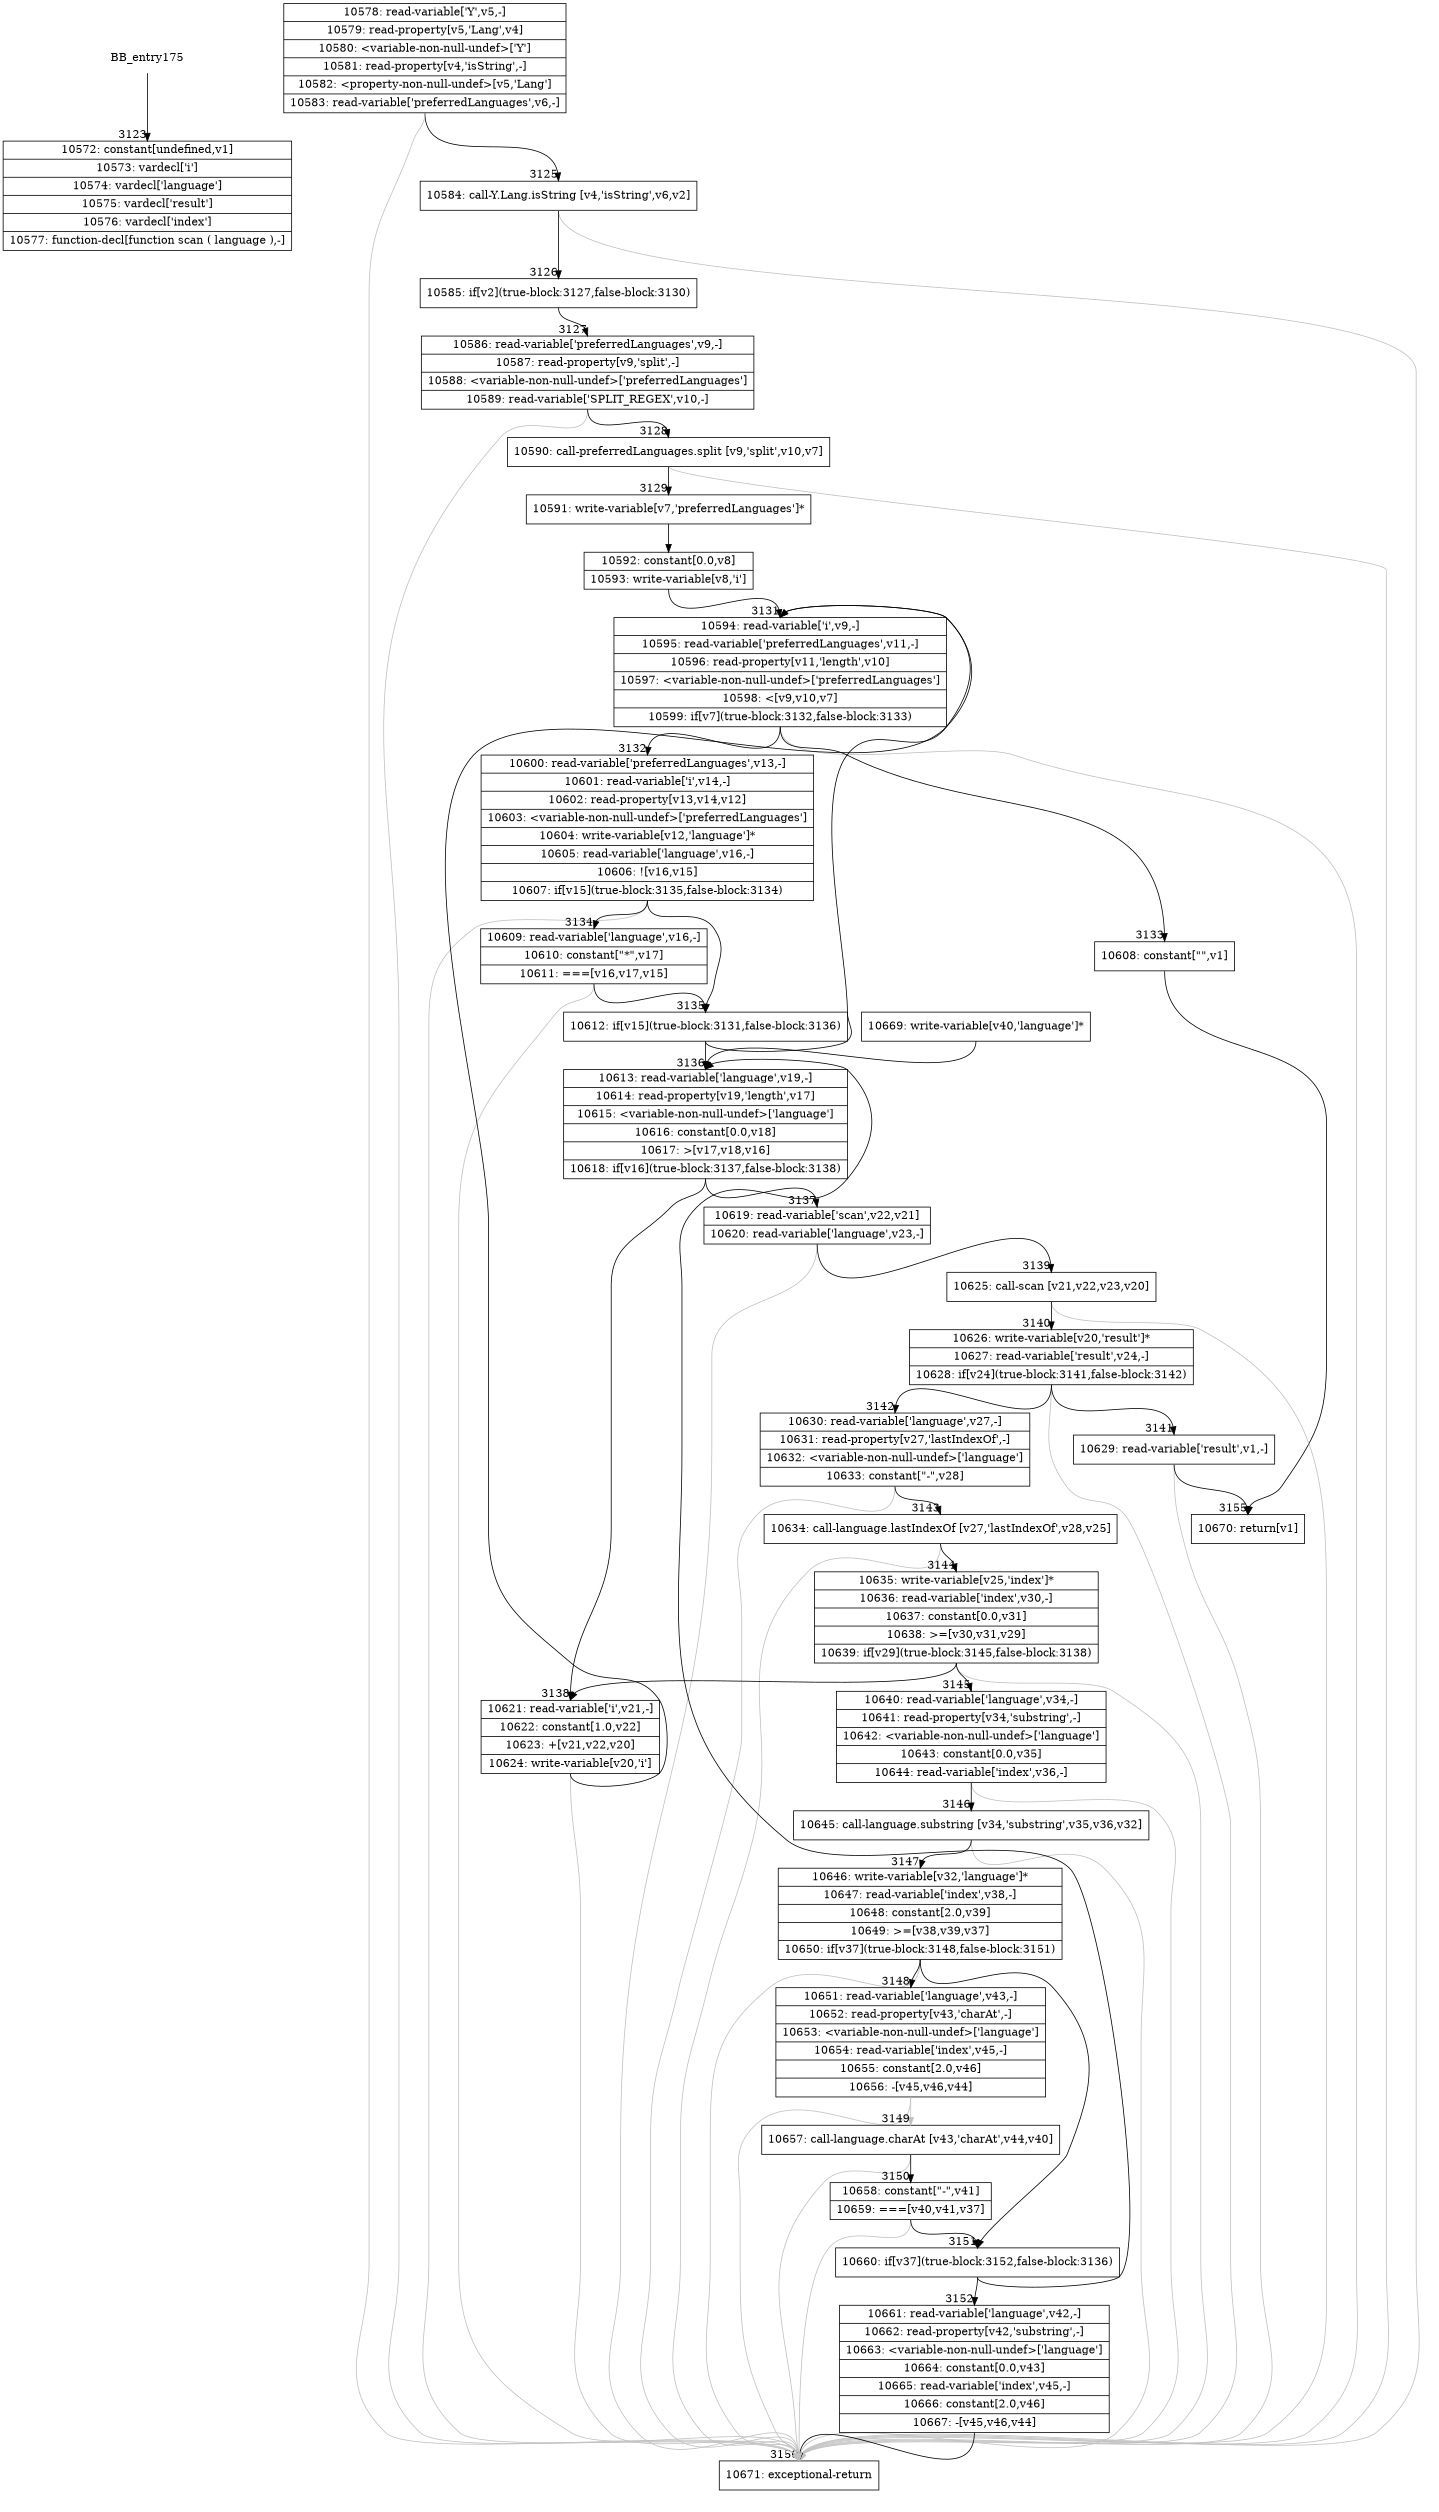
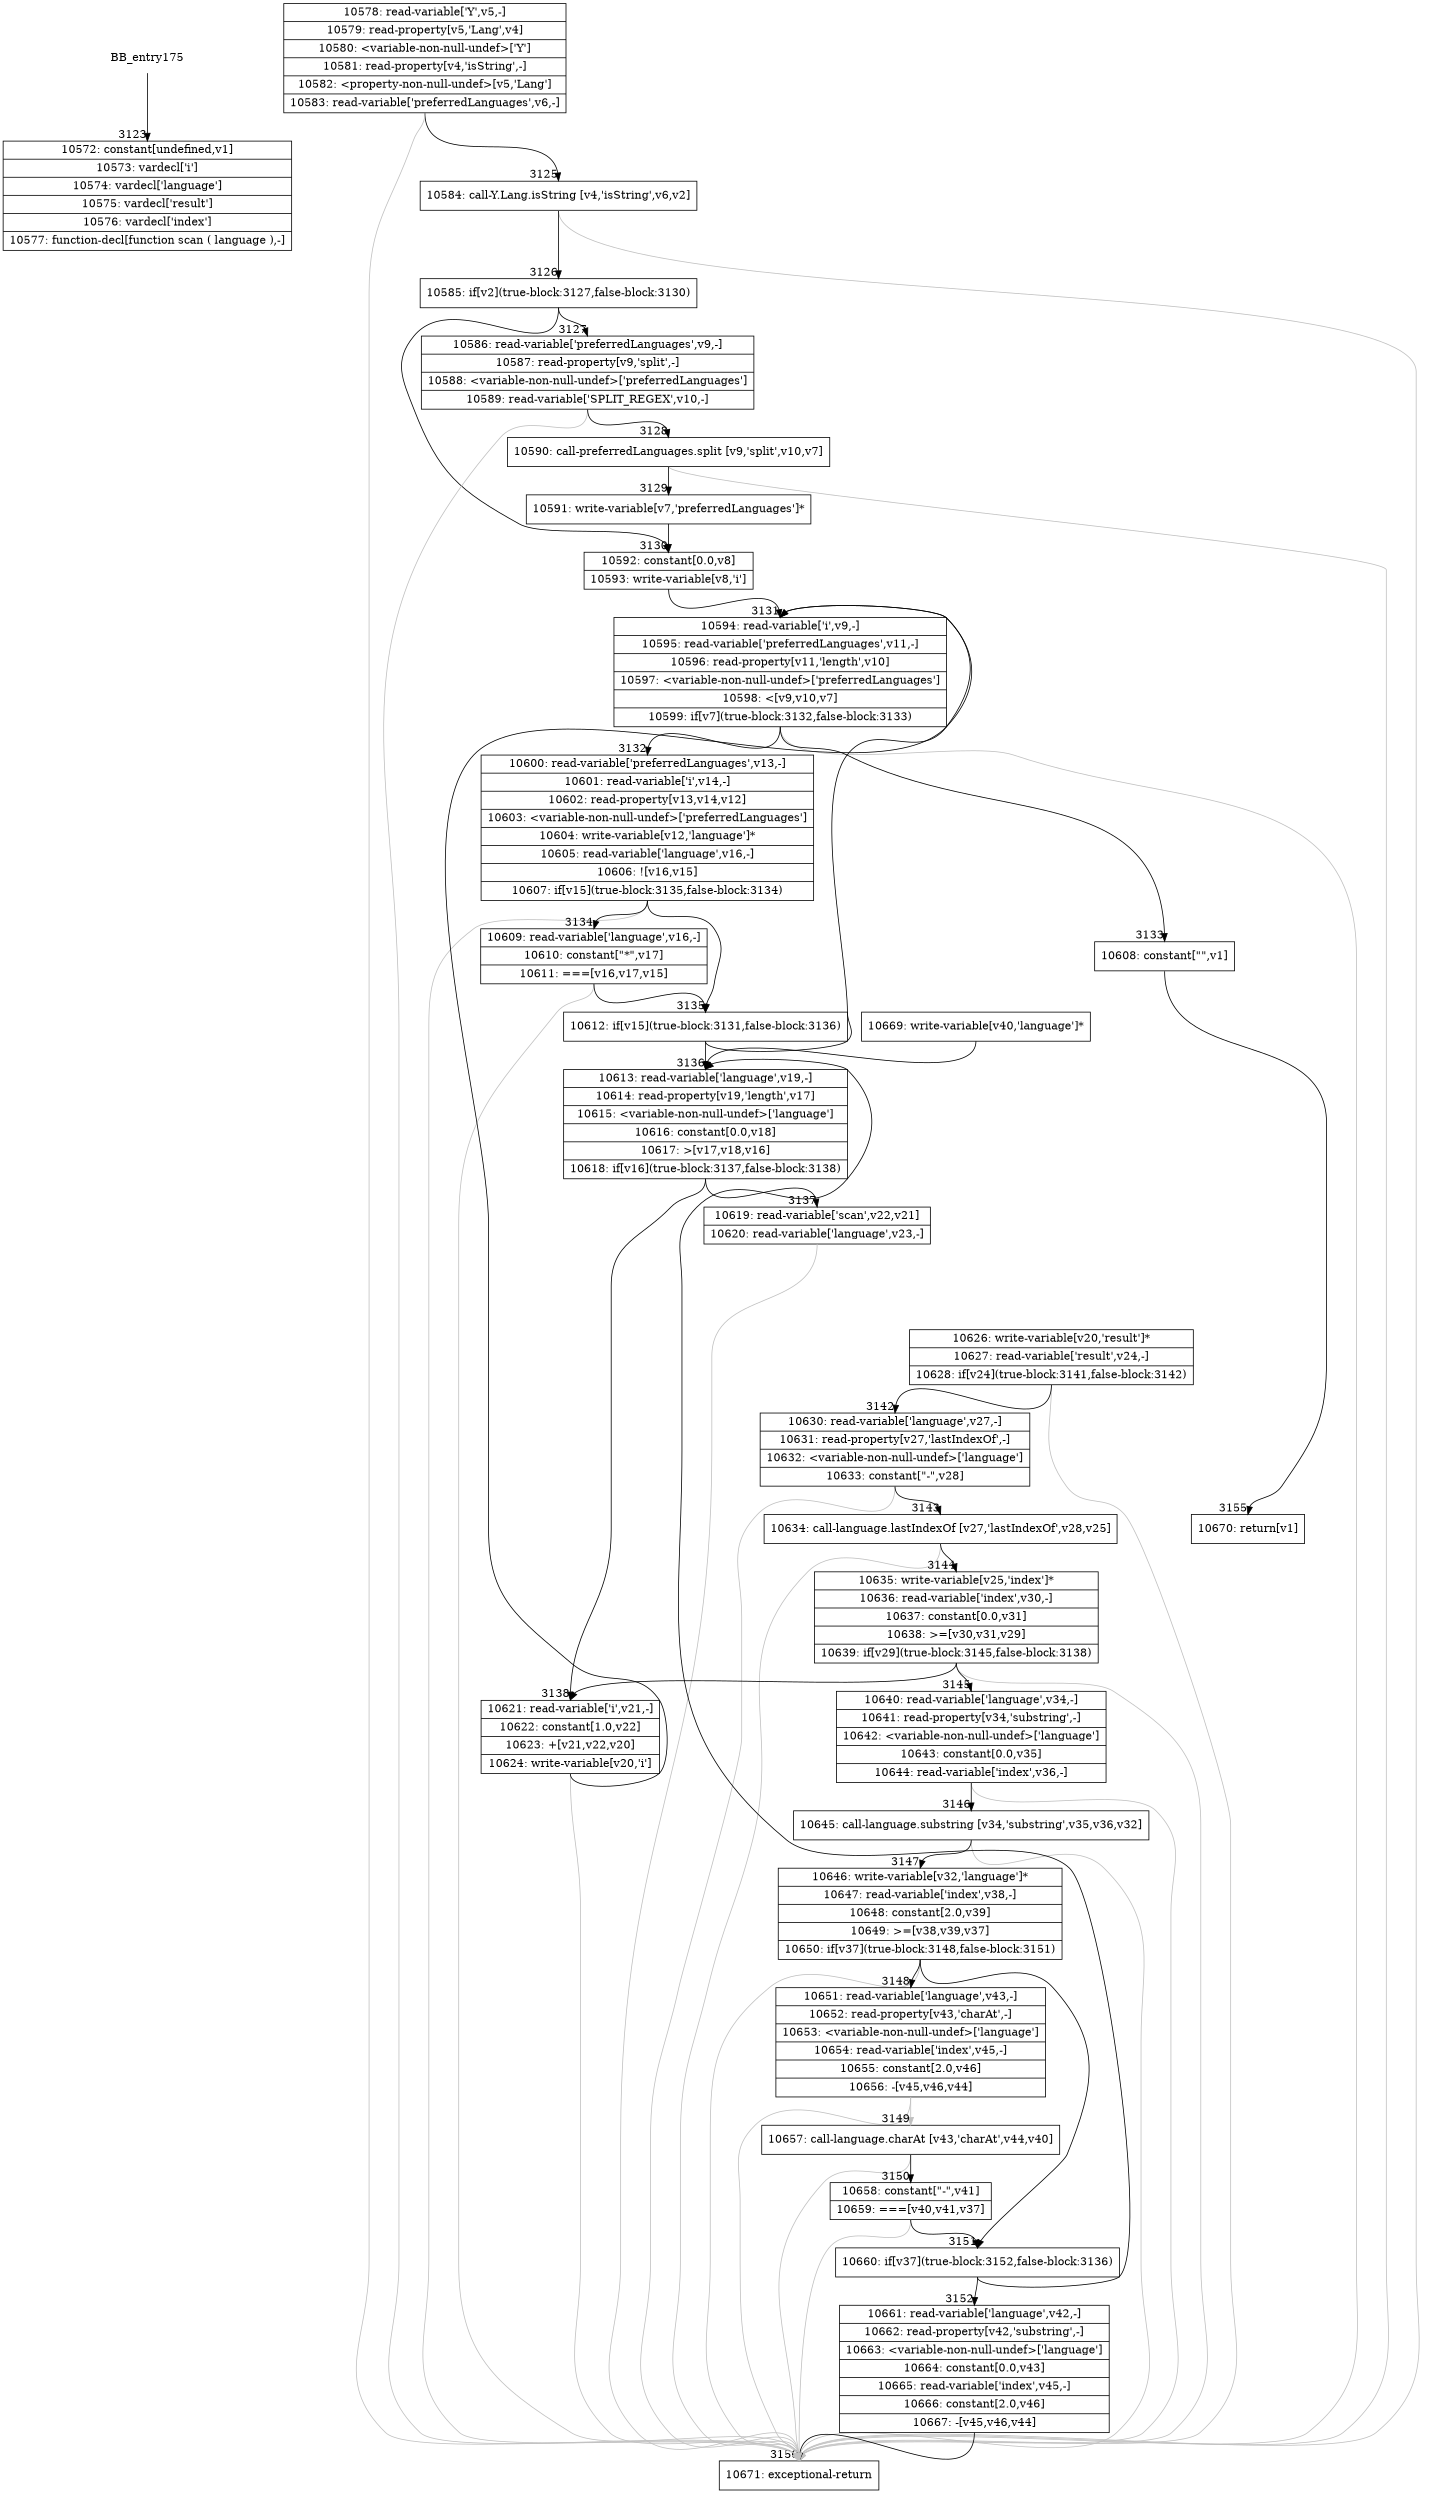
edge "10585: if[v2](true-block:3127,false-block:3130)" -> "10592: constant[0.0,v8]": added
node "10625: call-scan [v21,v22,v23,v20]": removed
node "10629: read-variable['result',v1,-]": removed
